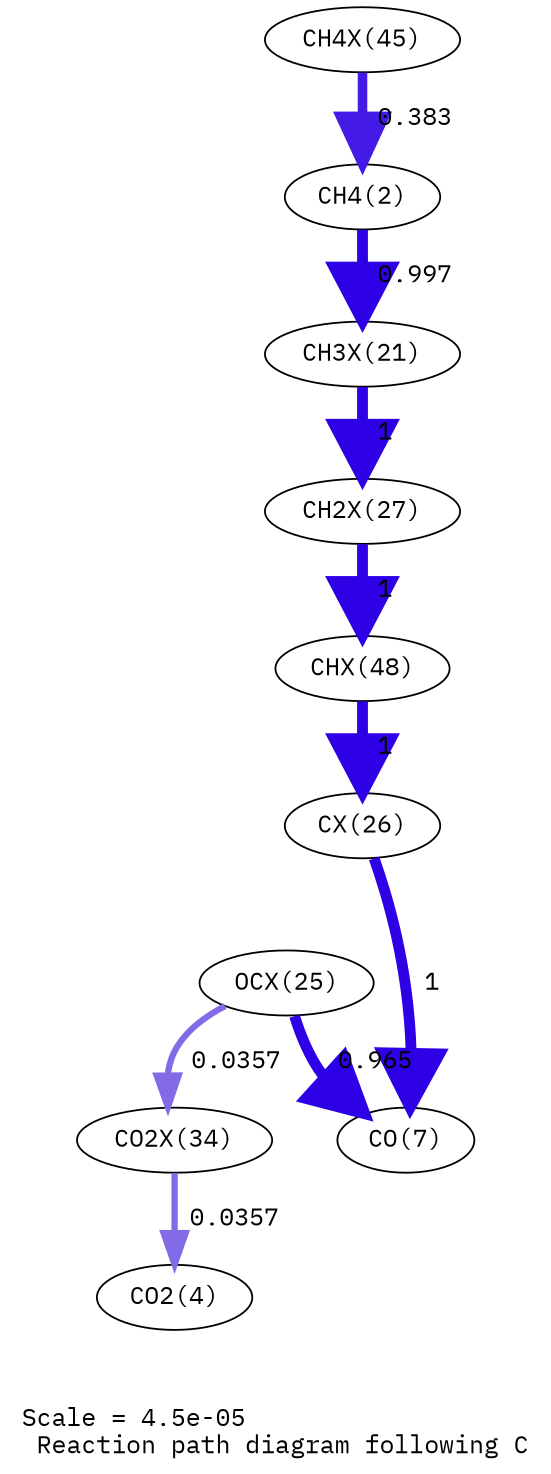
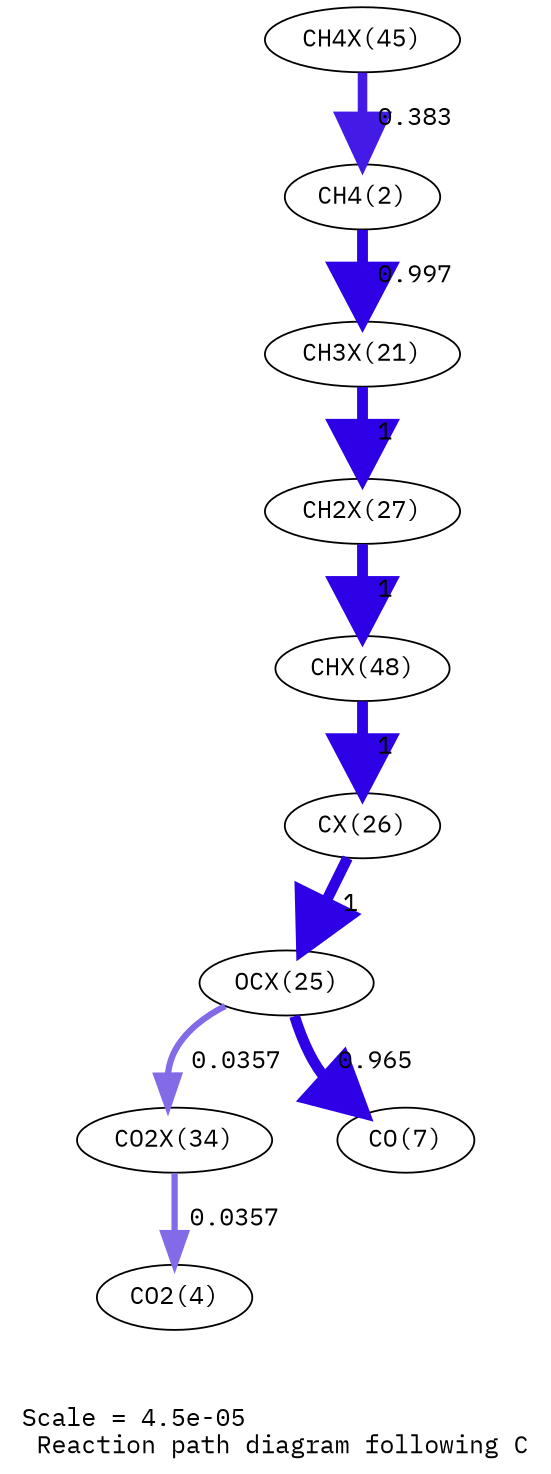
edge "CX(26)" -> "CO(7)": now "CX(26)" -> "OCX(25)"
